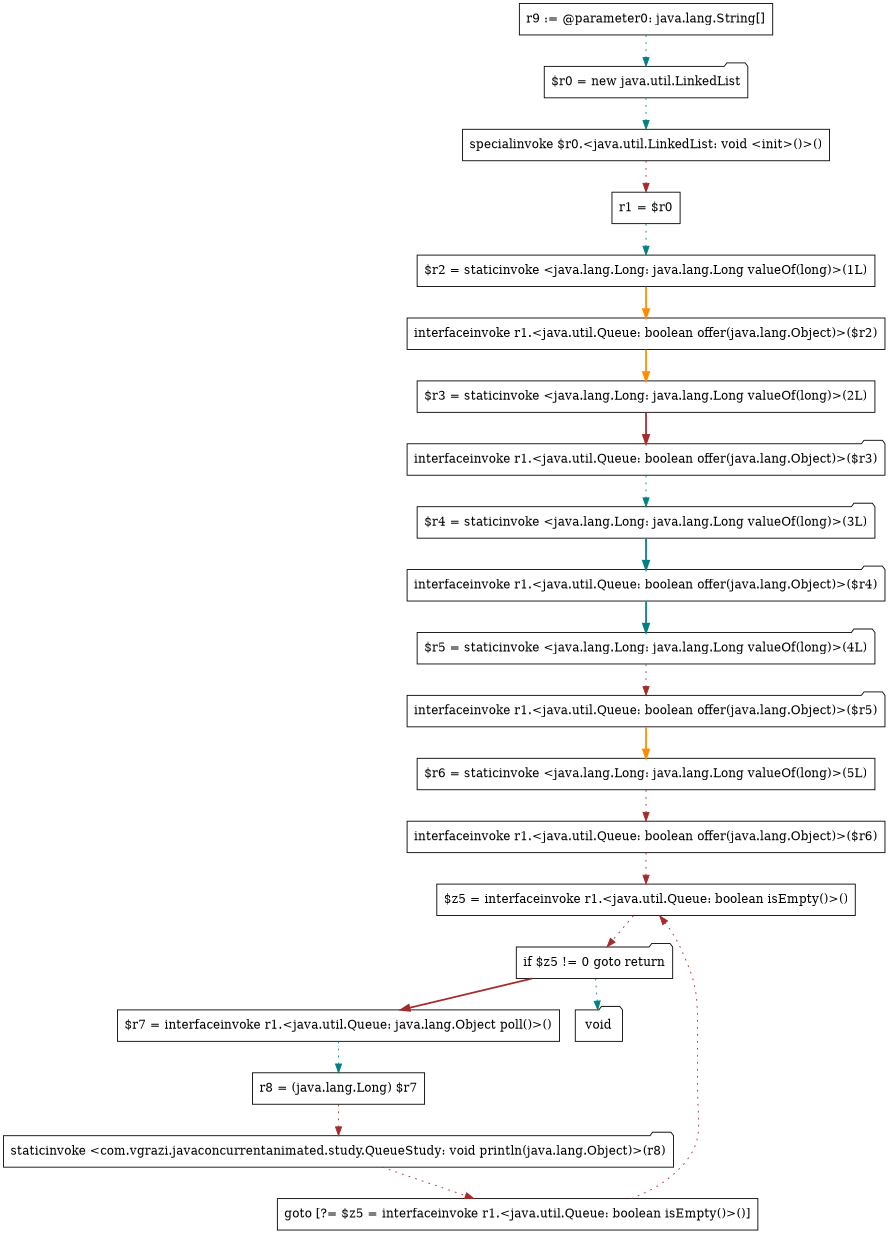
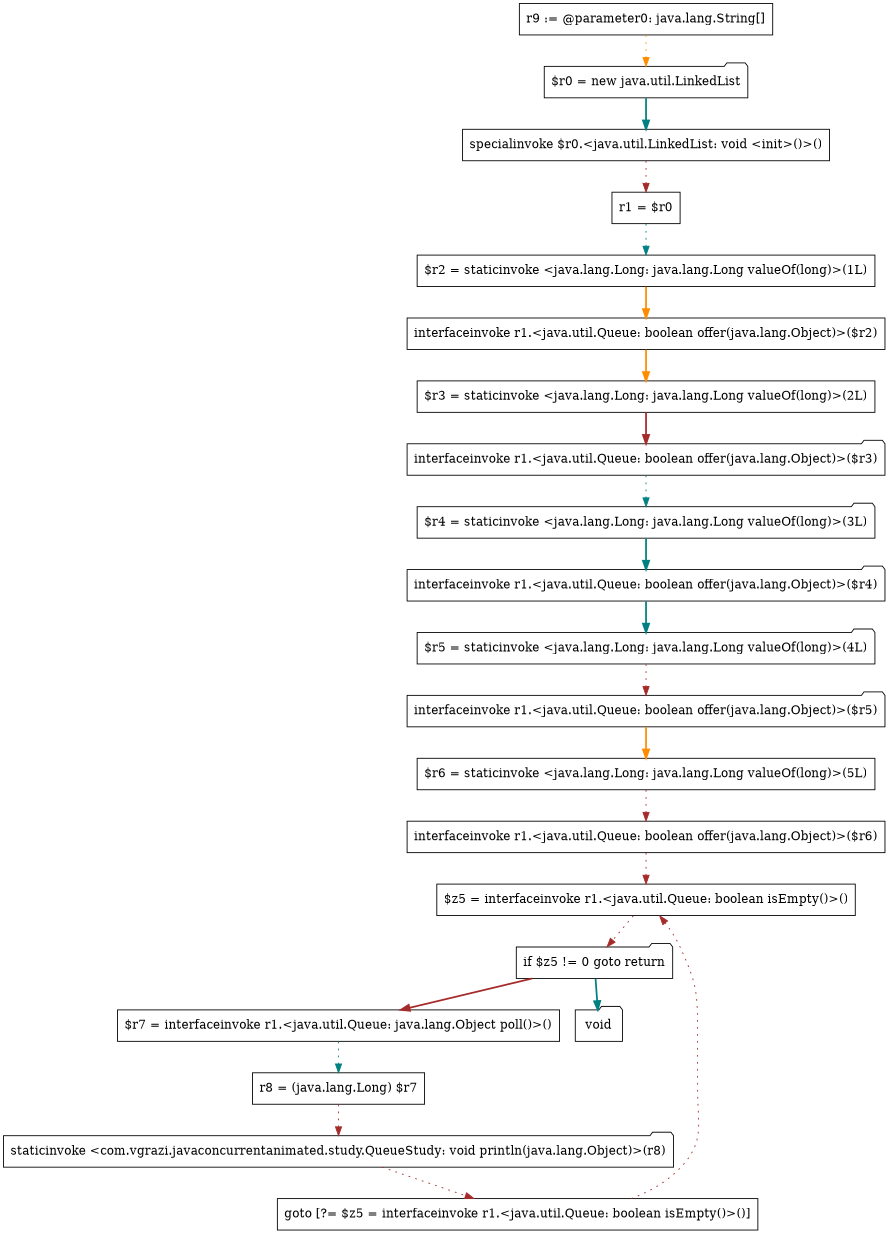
edge "r9 := @parameter0: java.lang.String[]" -> "$r0 = new java.util.LinkedList": color teal -> darkorange
edge "$r0 = new java.util.LinkedList" -> "specialinvoke $r0.<java.util.LinkedList: void <init>()>()": style dotted -> bold
edge "if $z5 != 0 goto return" -> "void": style dotted -> bold
